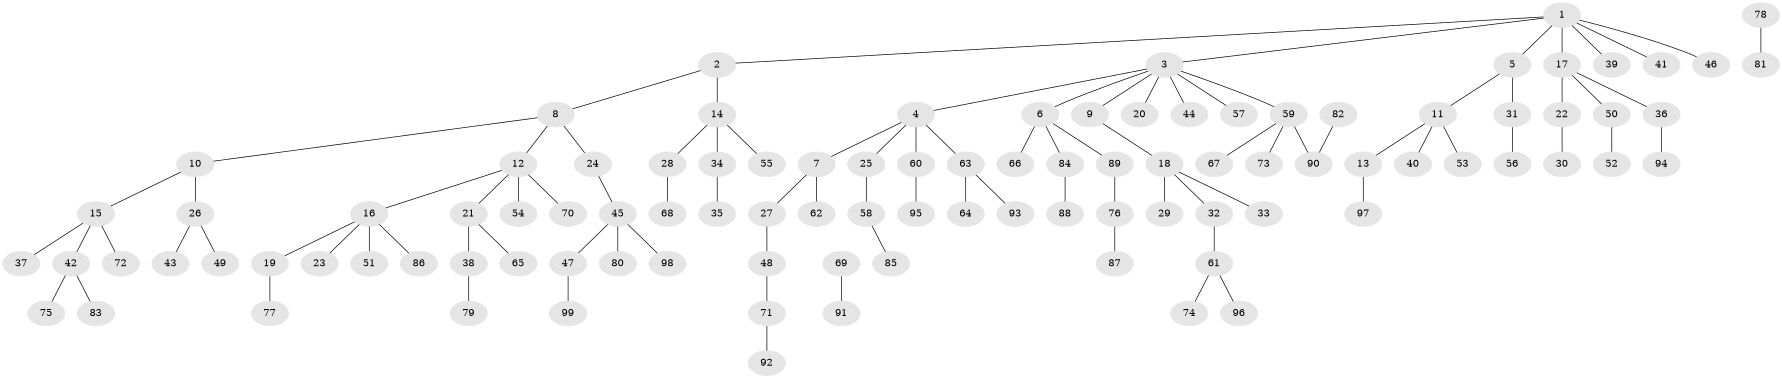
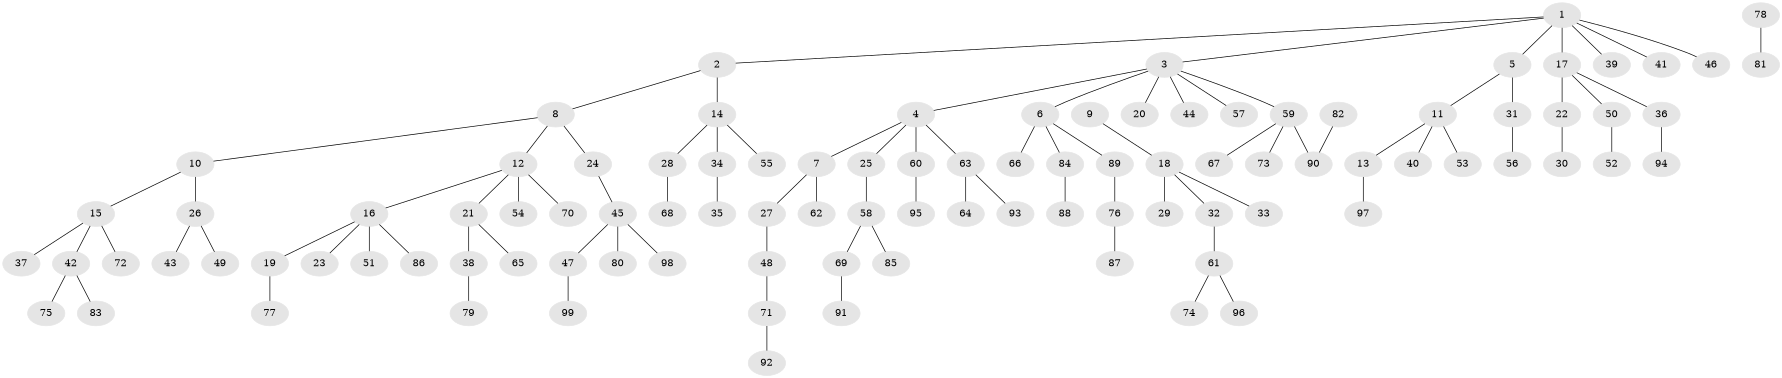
edge "3" -- "9": removed
edge "58" -- "69": added
